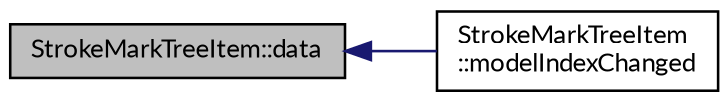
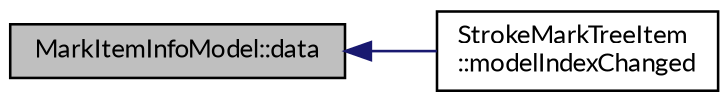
node "StrokeMarkTreeItem::data": label "StrokeMarkTreeItem::data" -> "MarkItemInfoModel::data"
